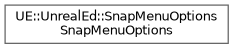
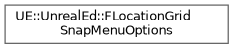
node "UE::UnrealEd::SnapMenuOptions SnapMenuOptions": label "UE::UnrealEd::SnapMenuOptions SnapMenuOptions" -> "UE::UnrealEd::FLocationGrid SnapMenuOptions"
